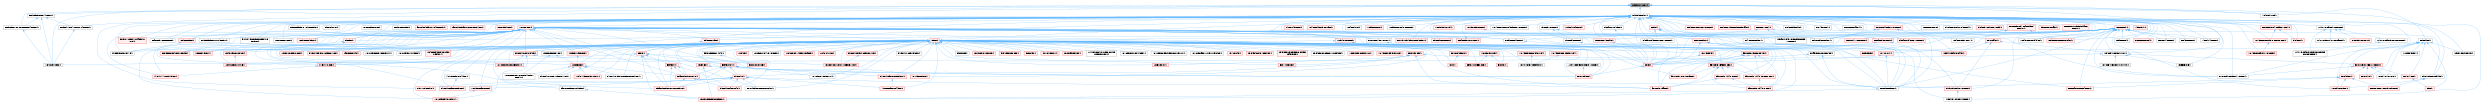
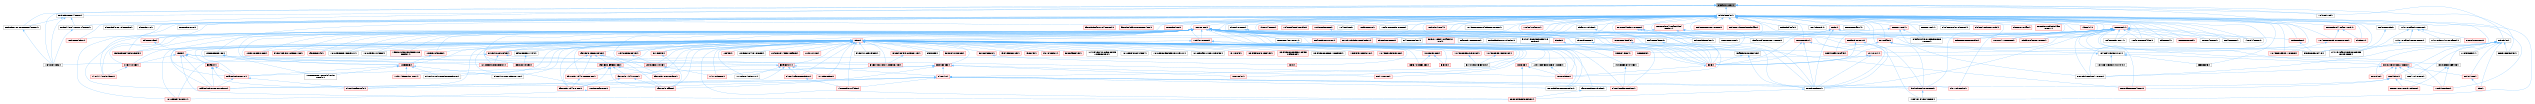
edge "CriticalSection.h" -> "RedirectionSummary.h": reversed
node "AssetsContext.h": label "AssetsContext.h" -> "ScopeTryLock.h"
edge "ShaderCodeArchive.h" -> "Shader.h": now "ShaderCodeArchive.h" -> "FusionSampler.h"
node "MallocCallstackHandler Registry.h": label "MallocCallstackHandler Registry.h" -> "MetasoundFrontendDataType Registry.h"
node "AnimNodeBase.h": added
